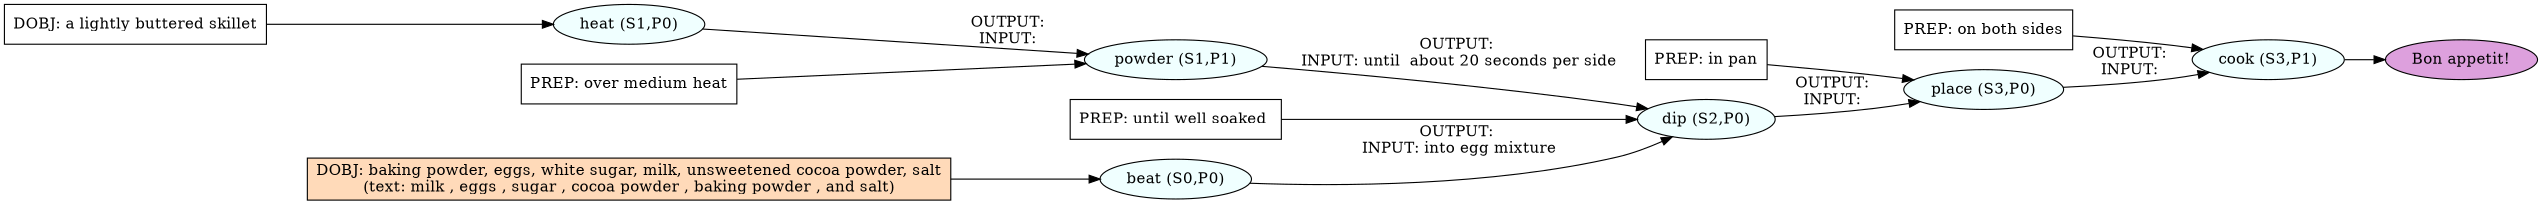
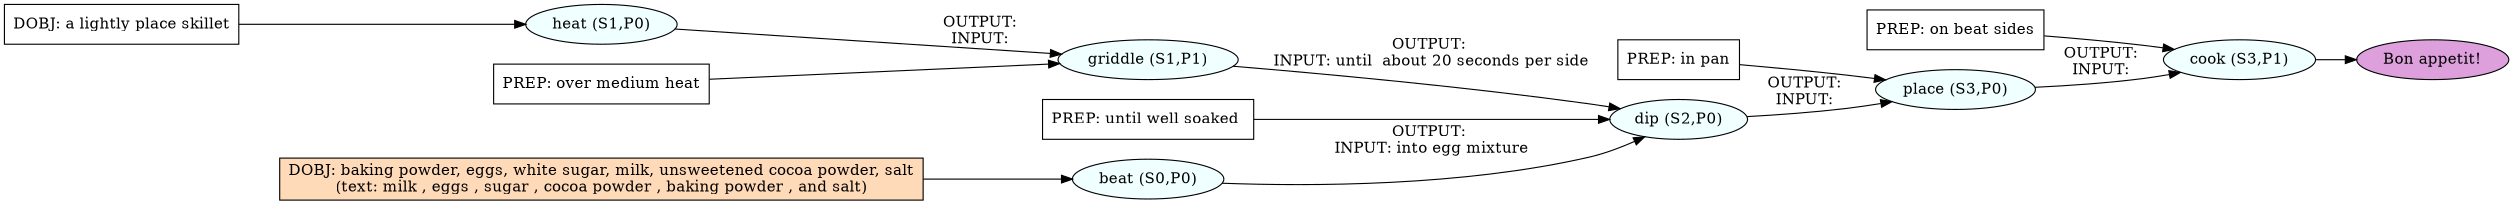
node "DOBJ: a lightly buttered skillet": label "DOBJ: a lightly buttered skillet" -> "DOBJ: a lightly place skillet"
node "PREP: on both sides": label "PREP: on both sides" -> "PREP: on beat sides"
node "powder (S1,P1)": label "powder (S1,P1)" -> "griddle (S1,P1)"
